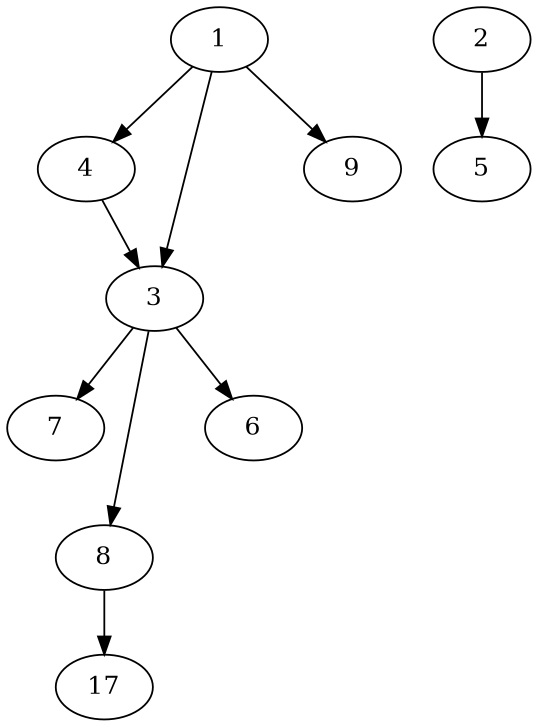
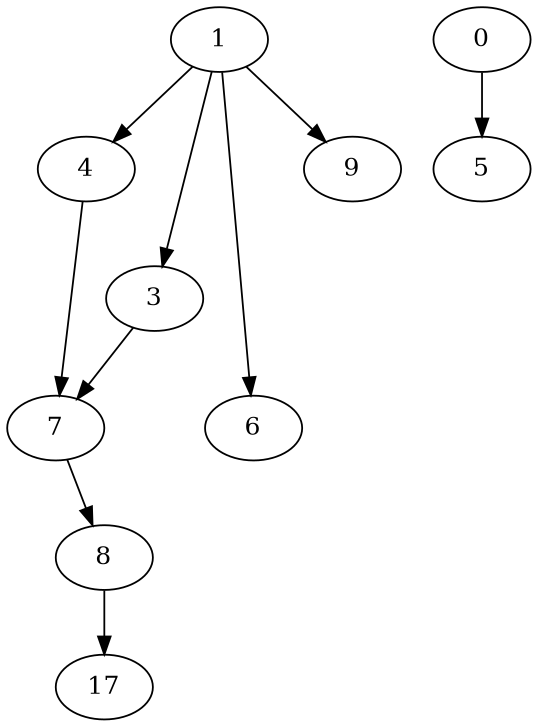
node "2": label "2" -> "0"
edge "4" -> "3": now "4" -> "7"
edge "3" -> "6": now "1" -> "6"
edge "3" -> "8": now "7" -> "8"
